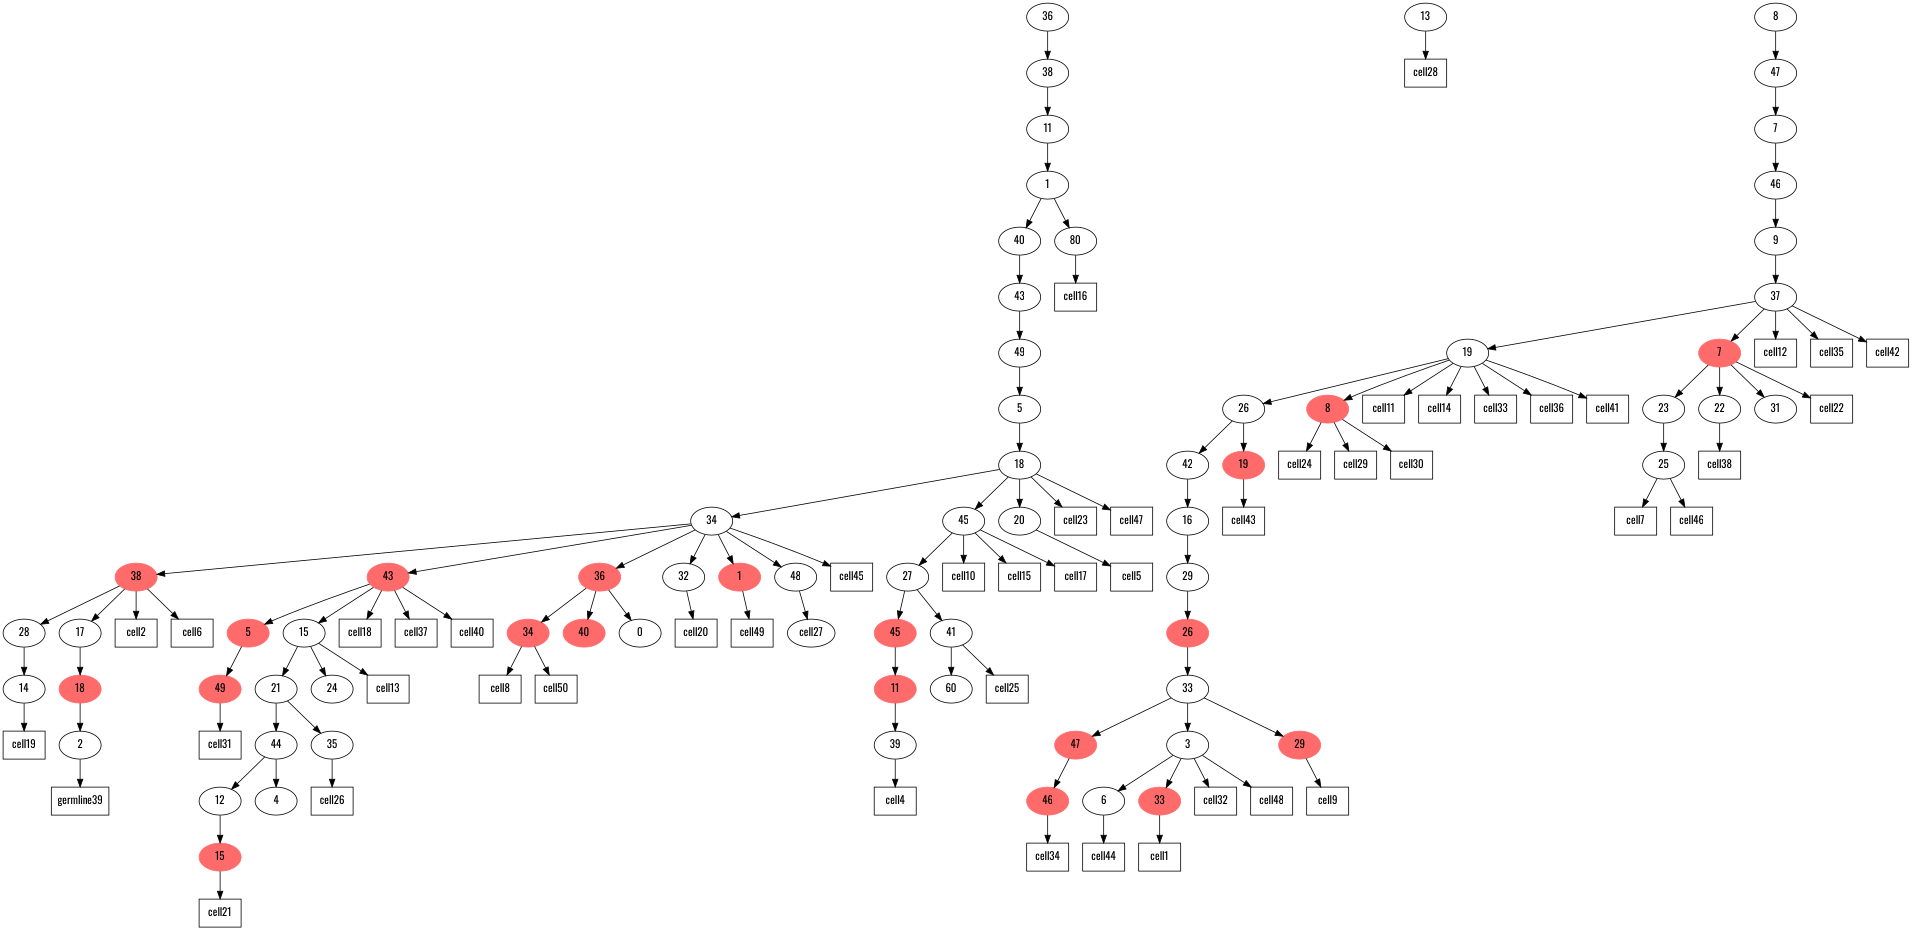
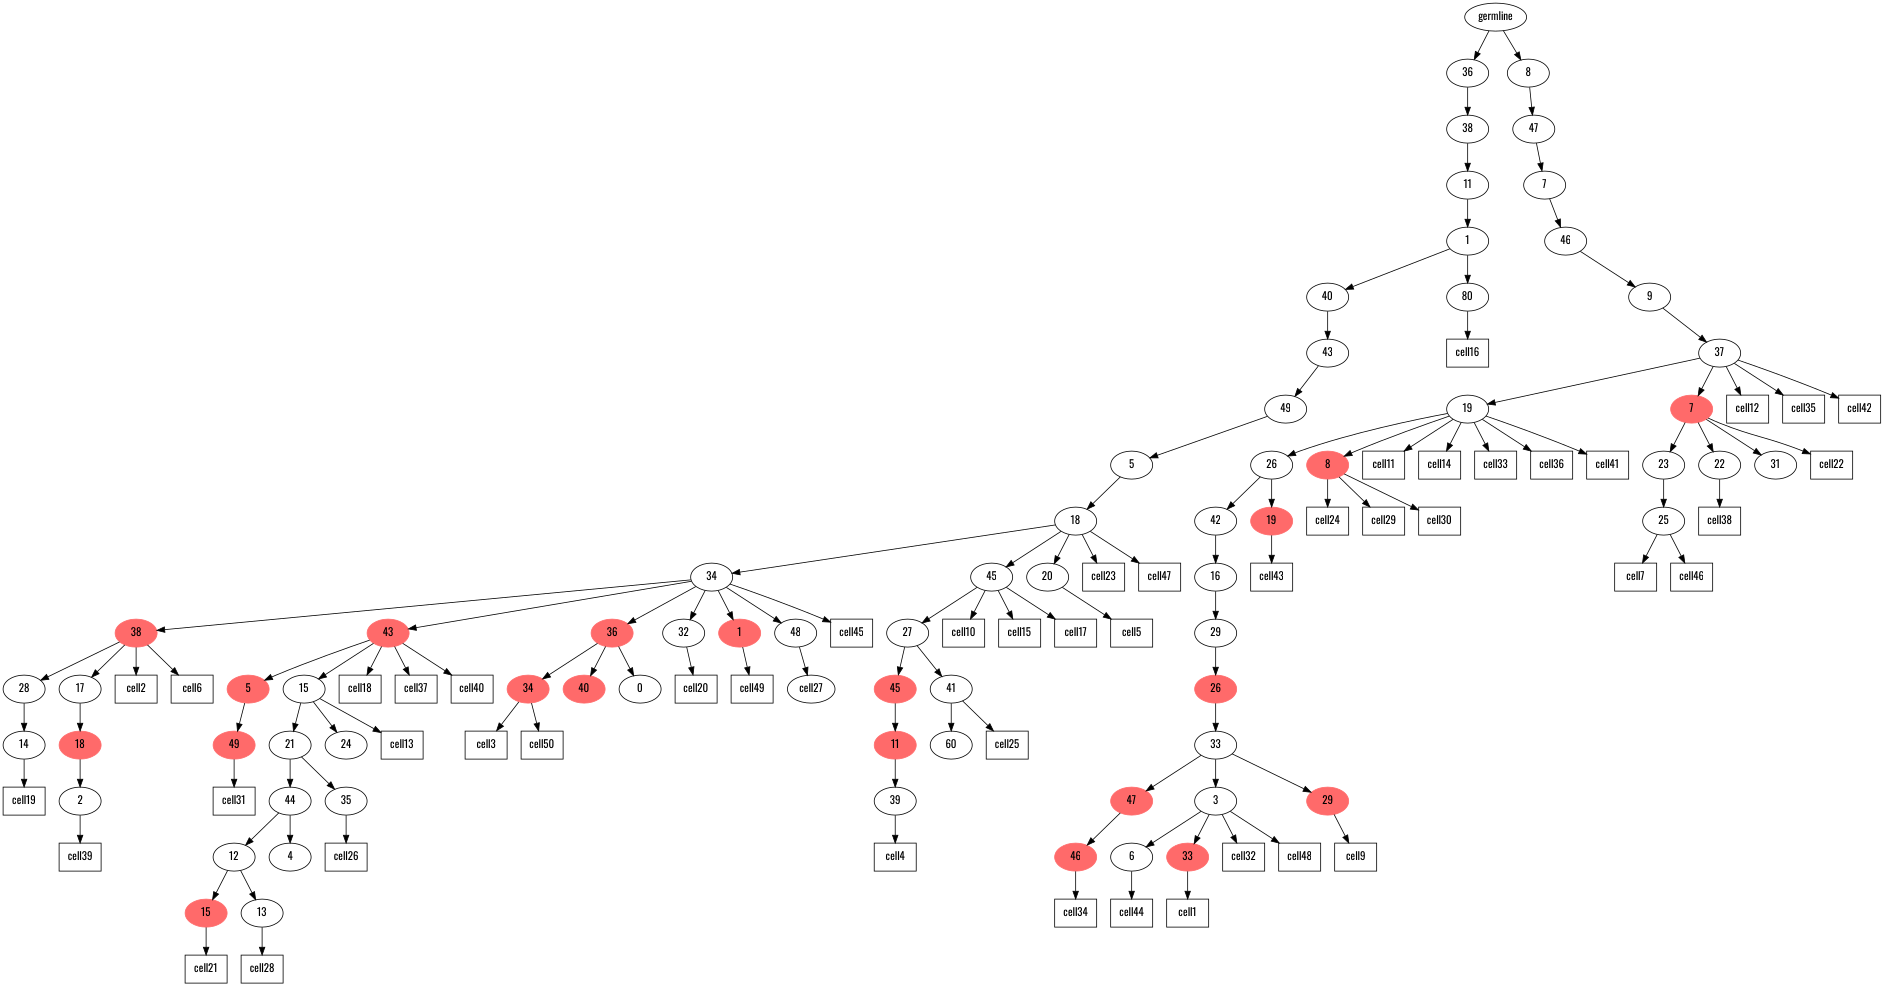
node "germline": added
node "cell8": label "cell8" -> "cell3"
node "germline39": label "germline39" -> "cell39"
edge "12" -> "13": added
